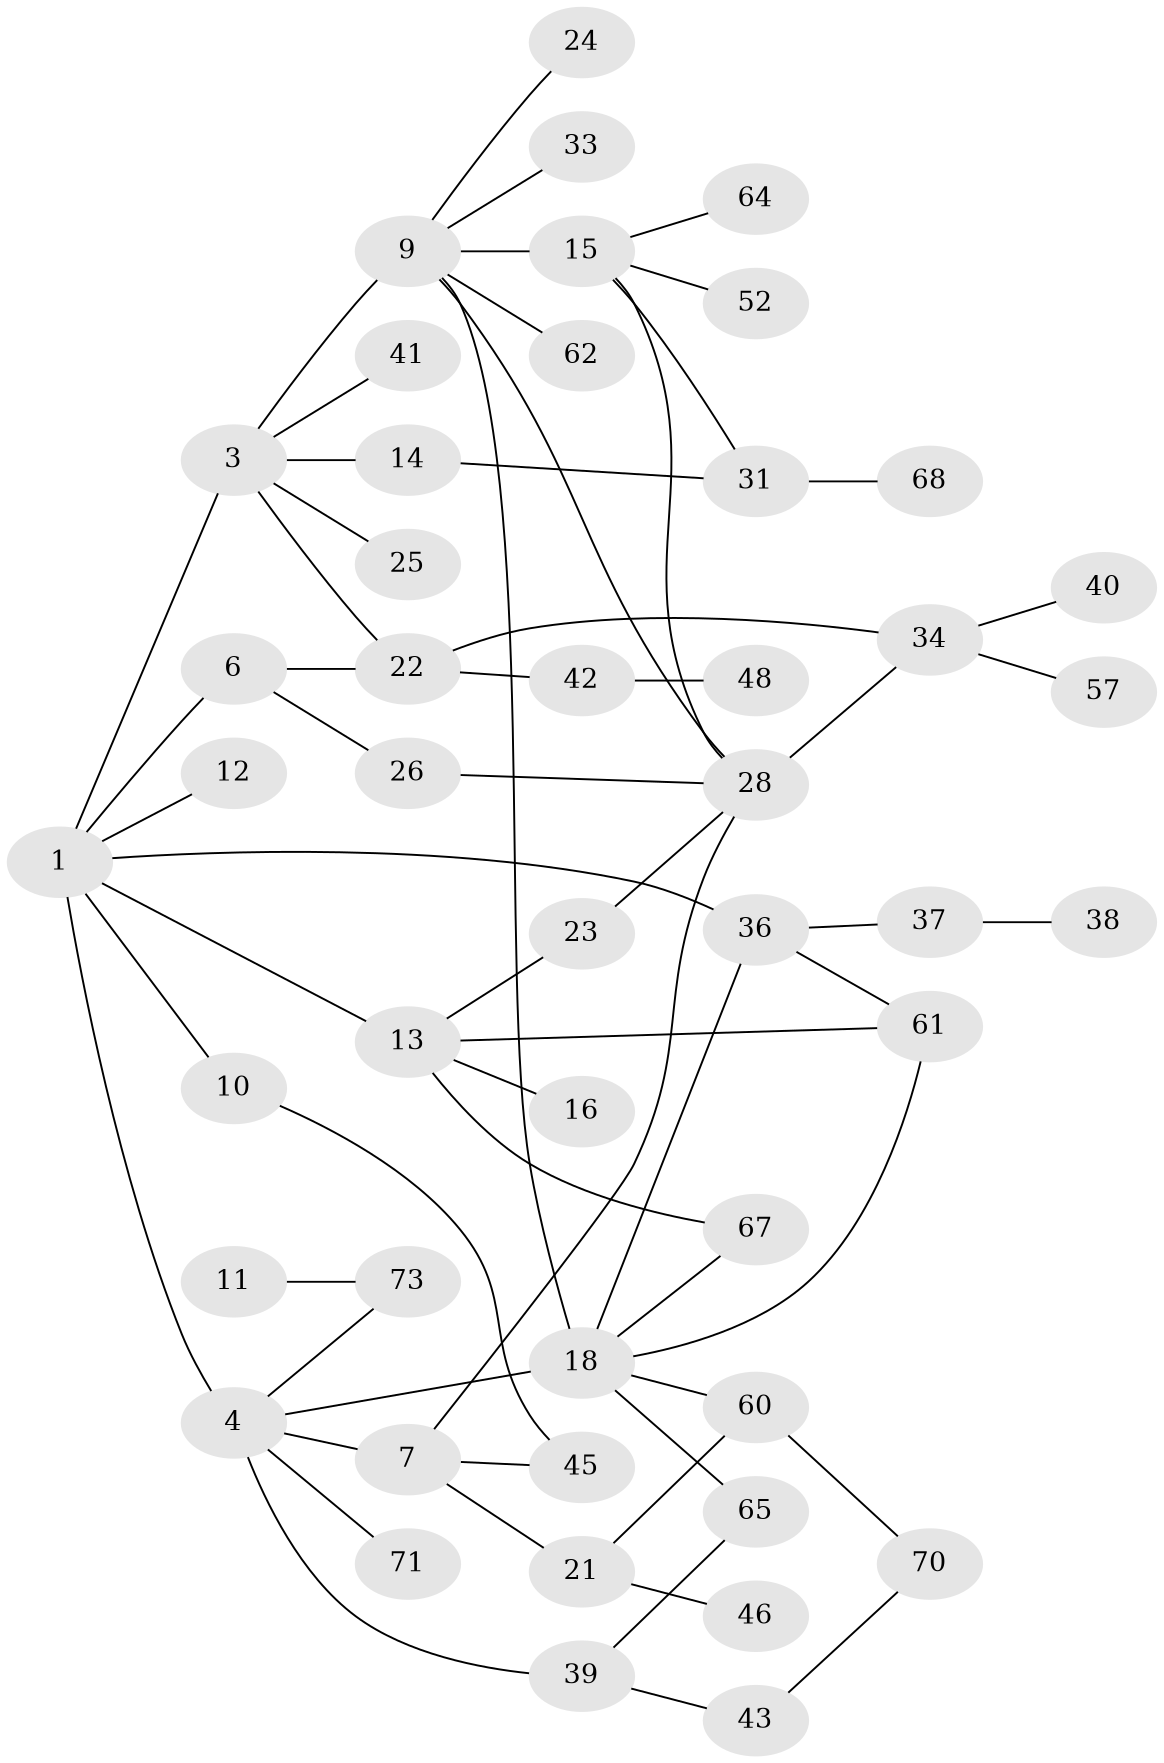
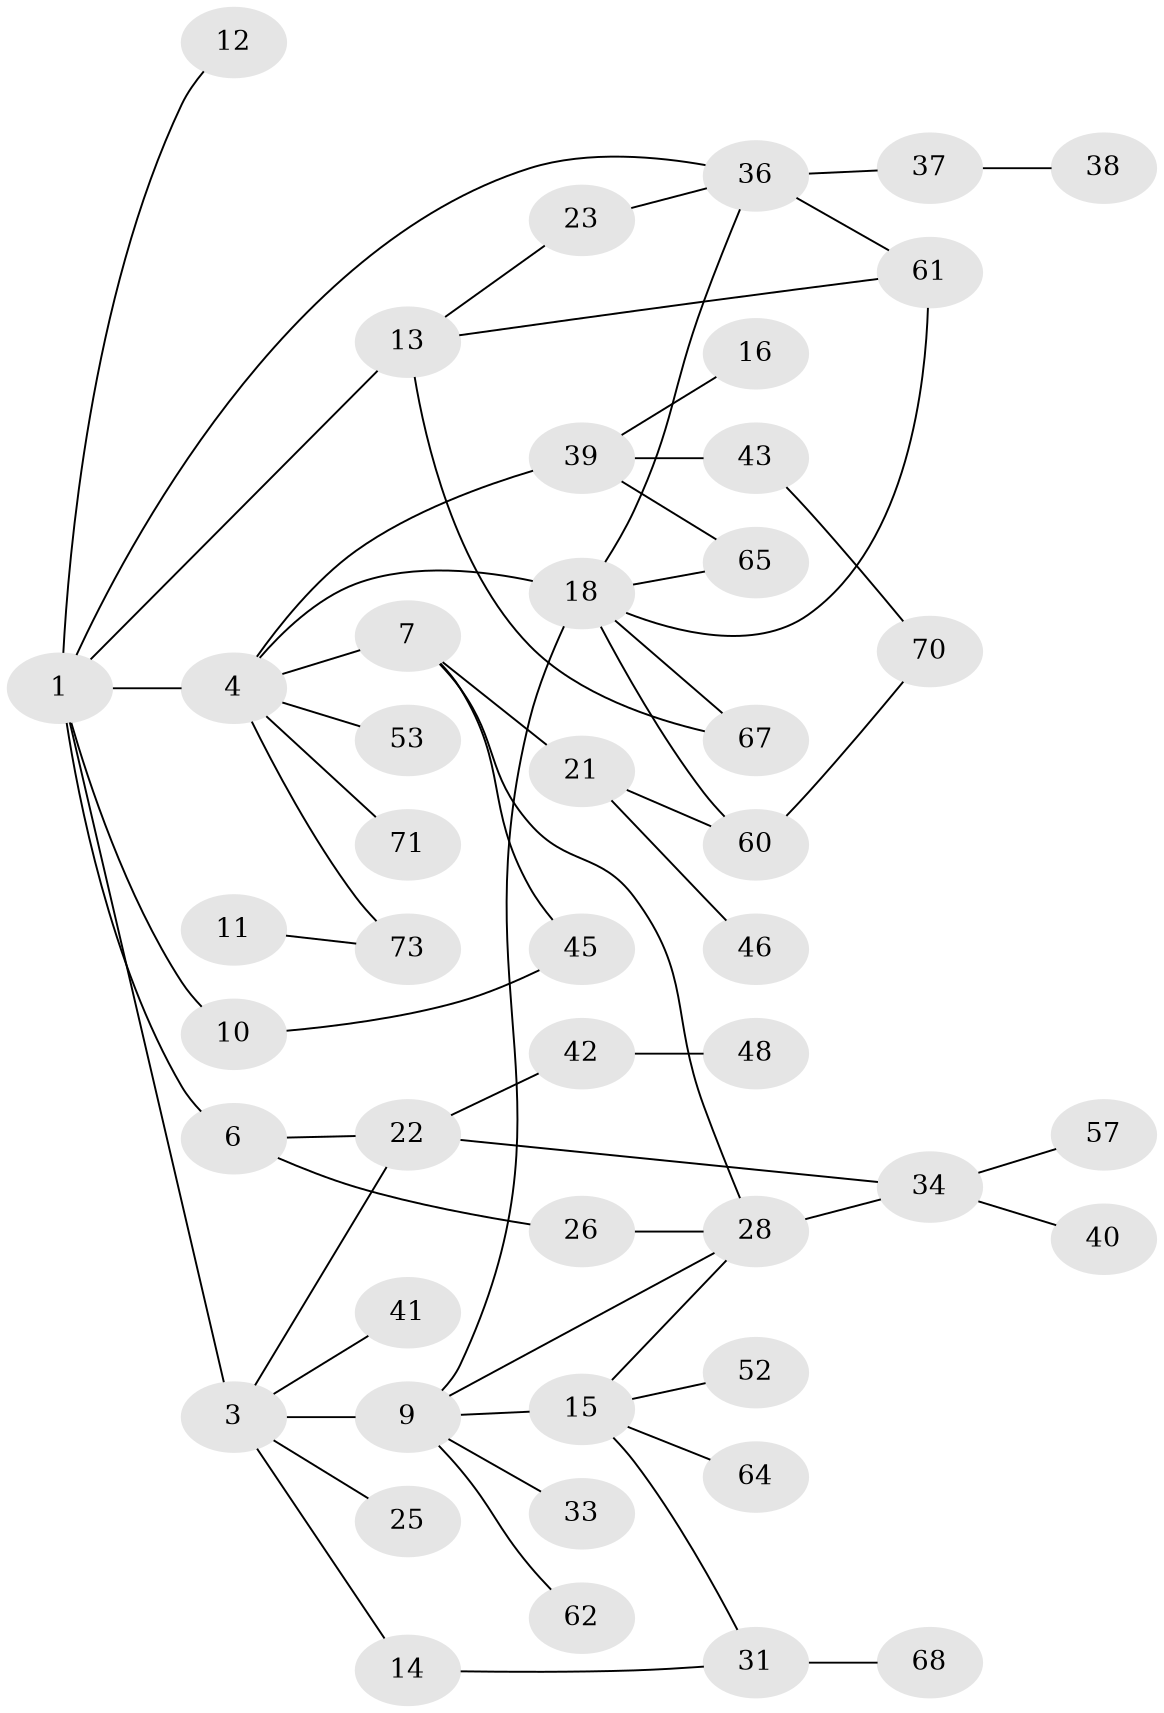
node "24": removed
node "53": added
edge "28" -- "23": now "36" -- "23"
edge "13" -- "16": now "39" -- "16"
